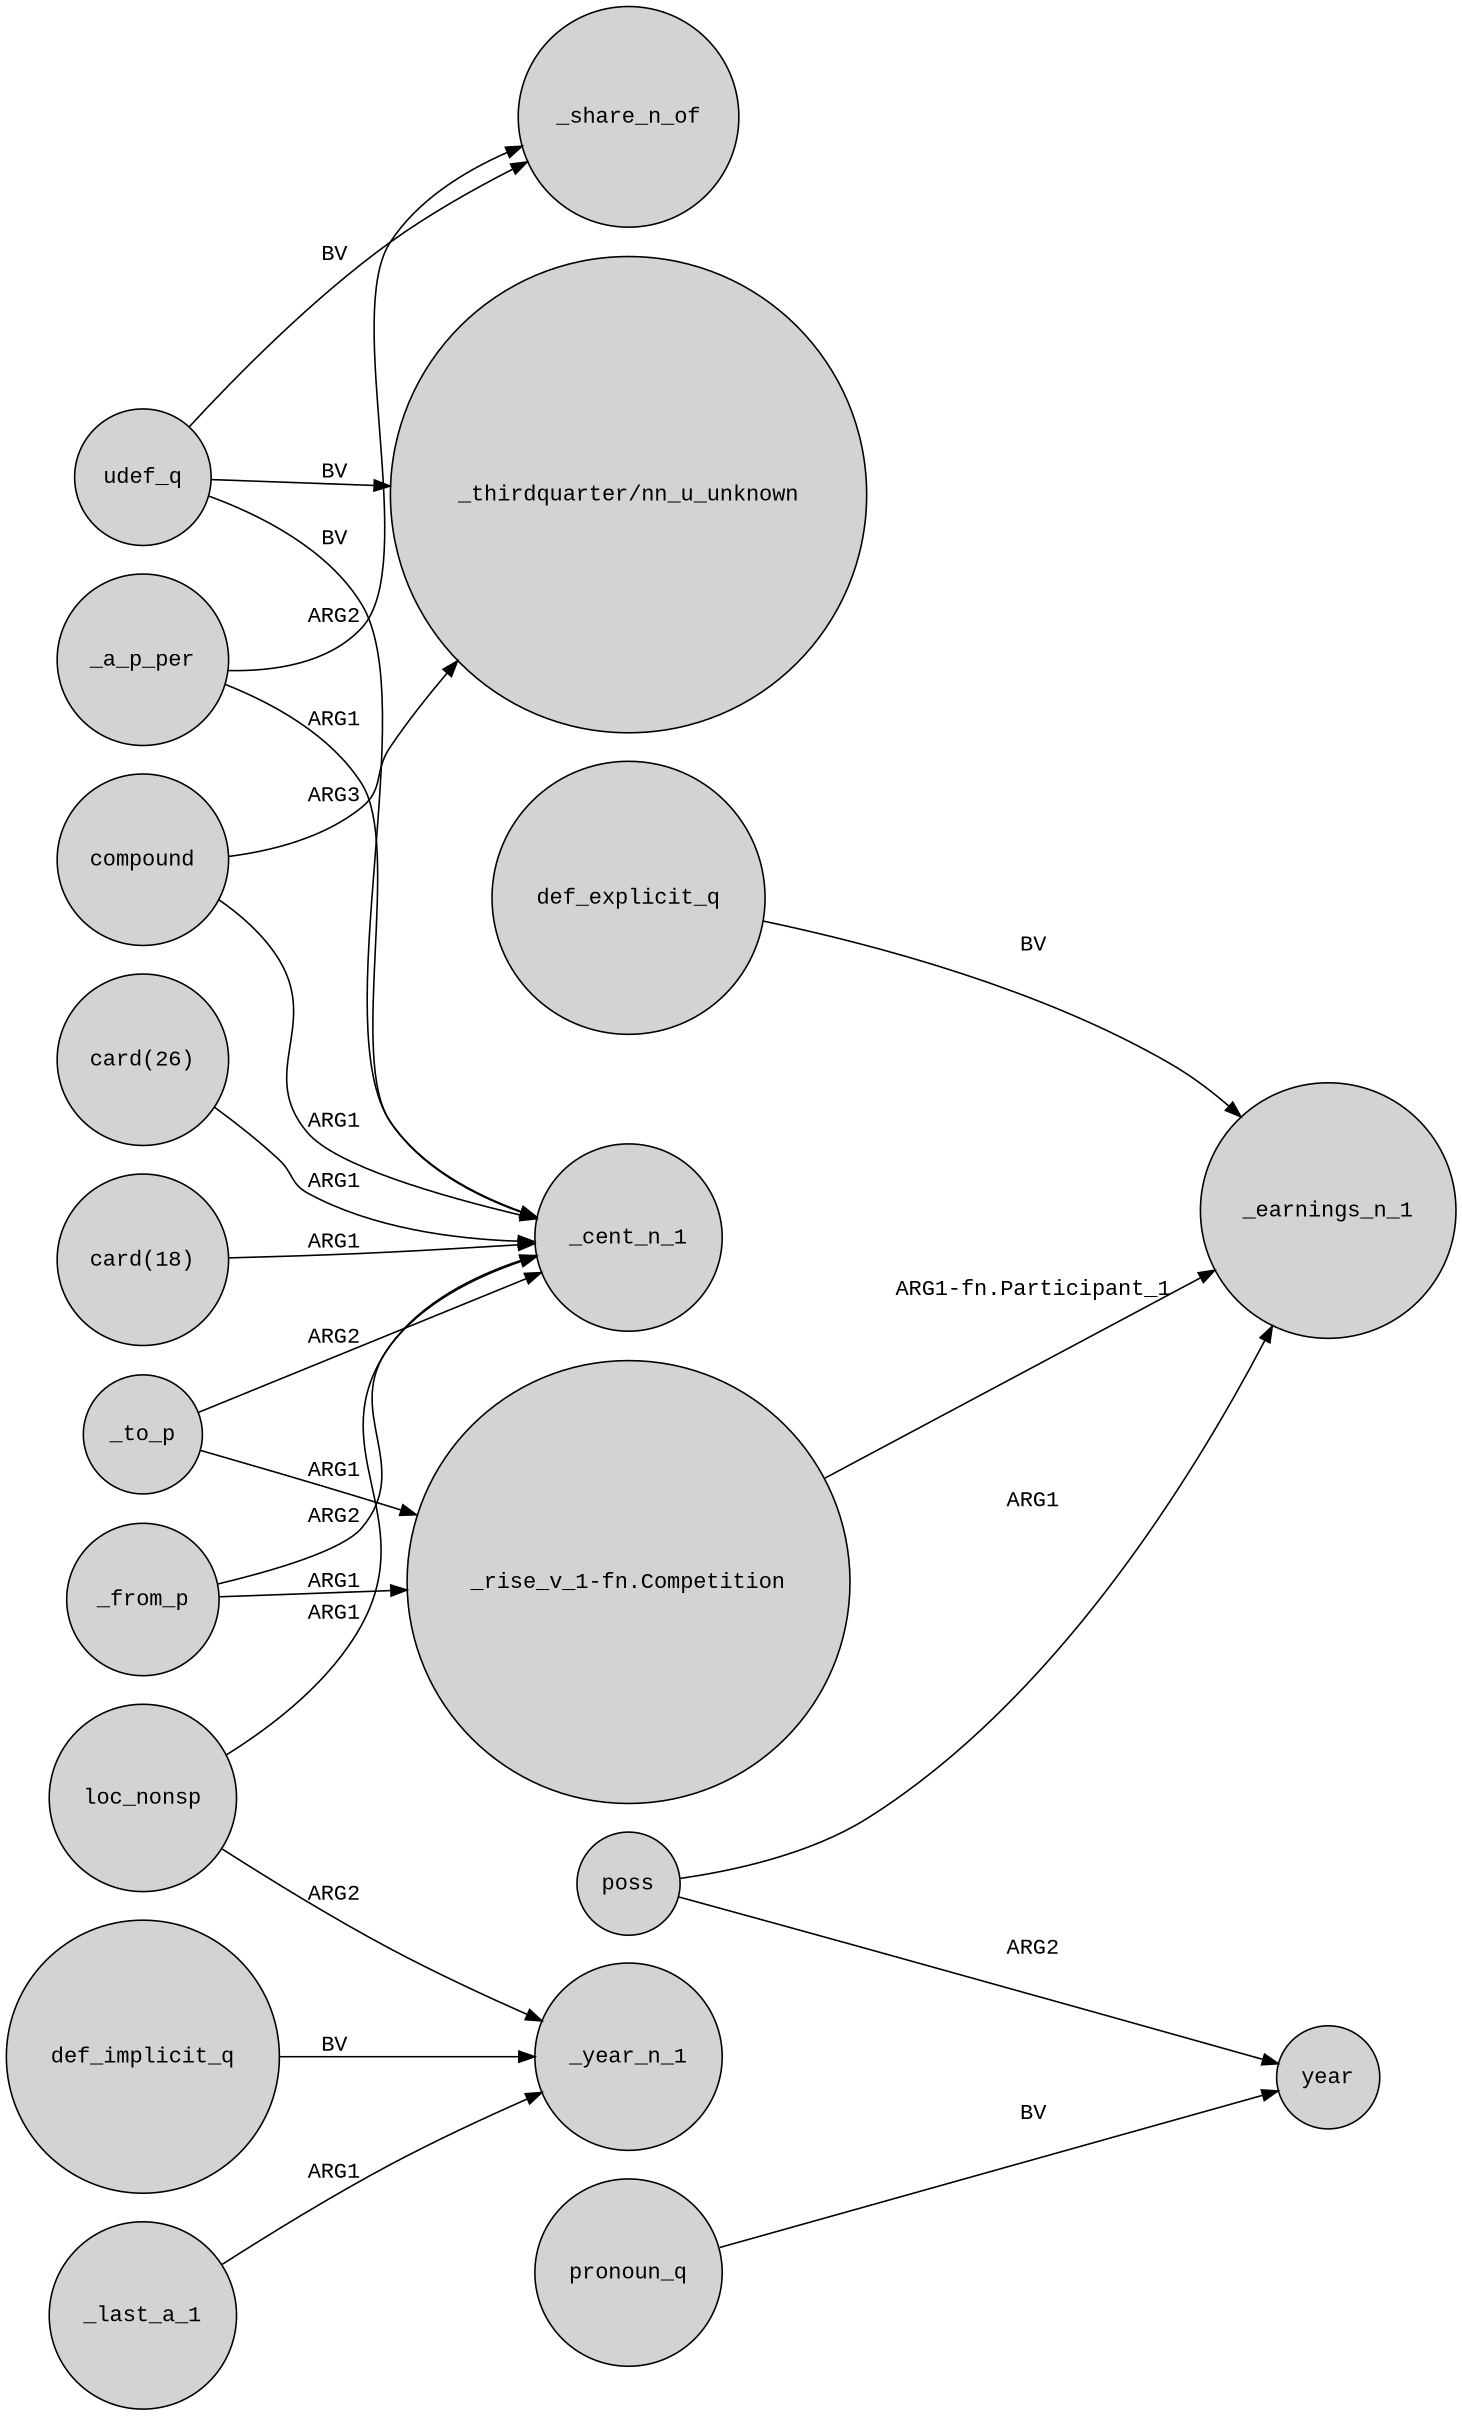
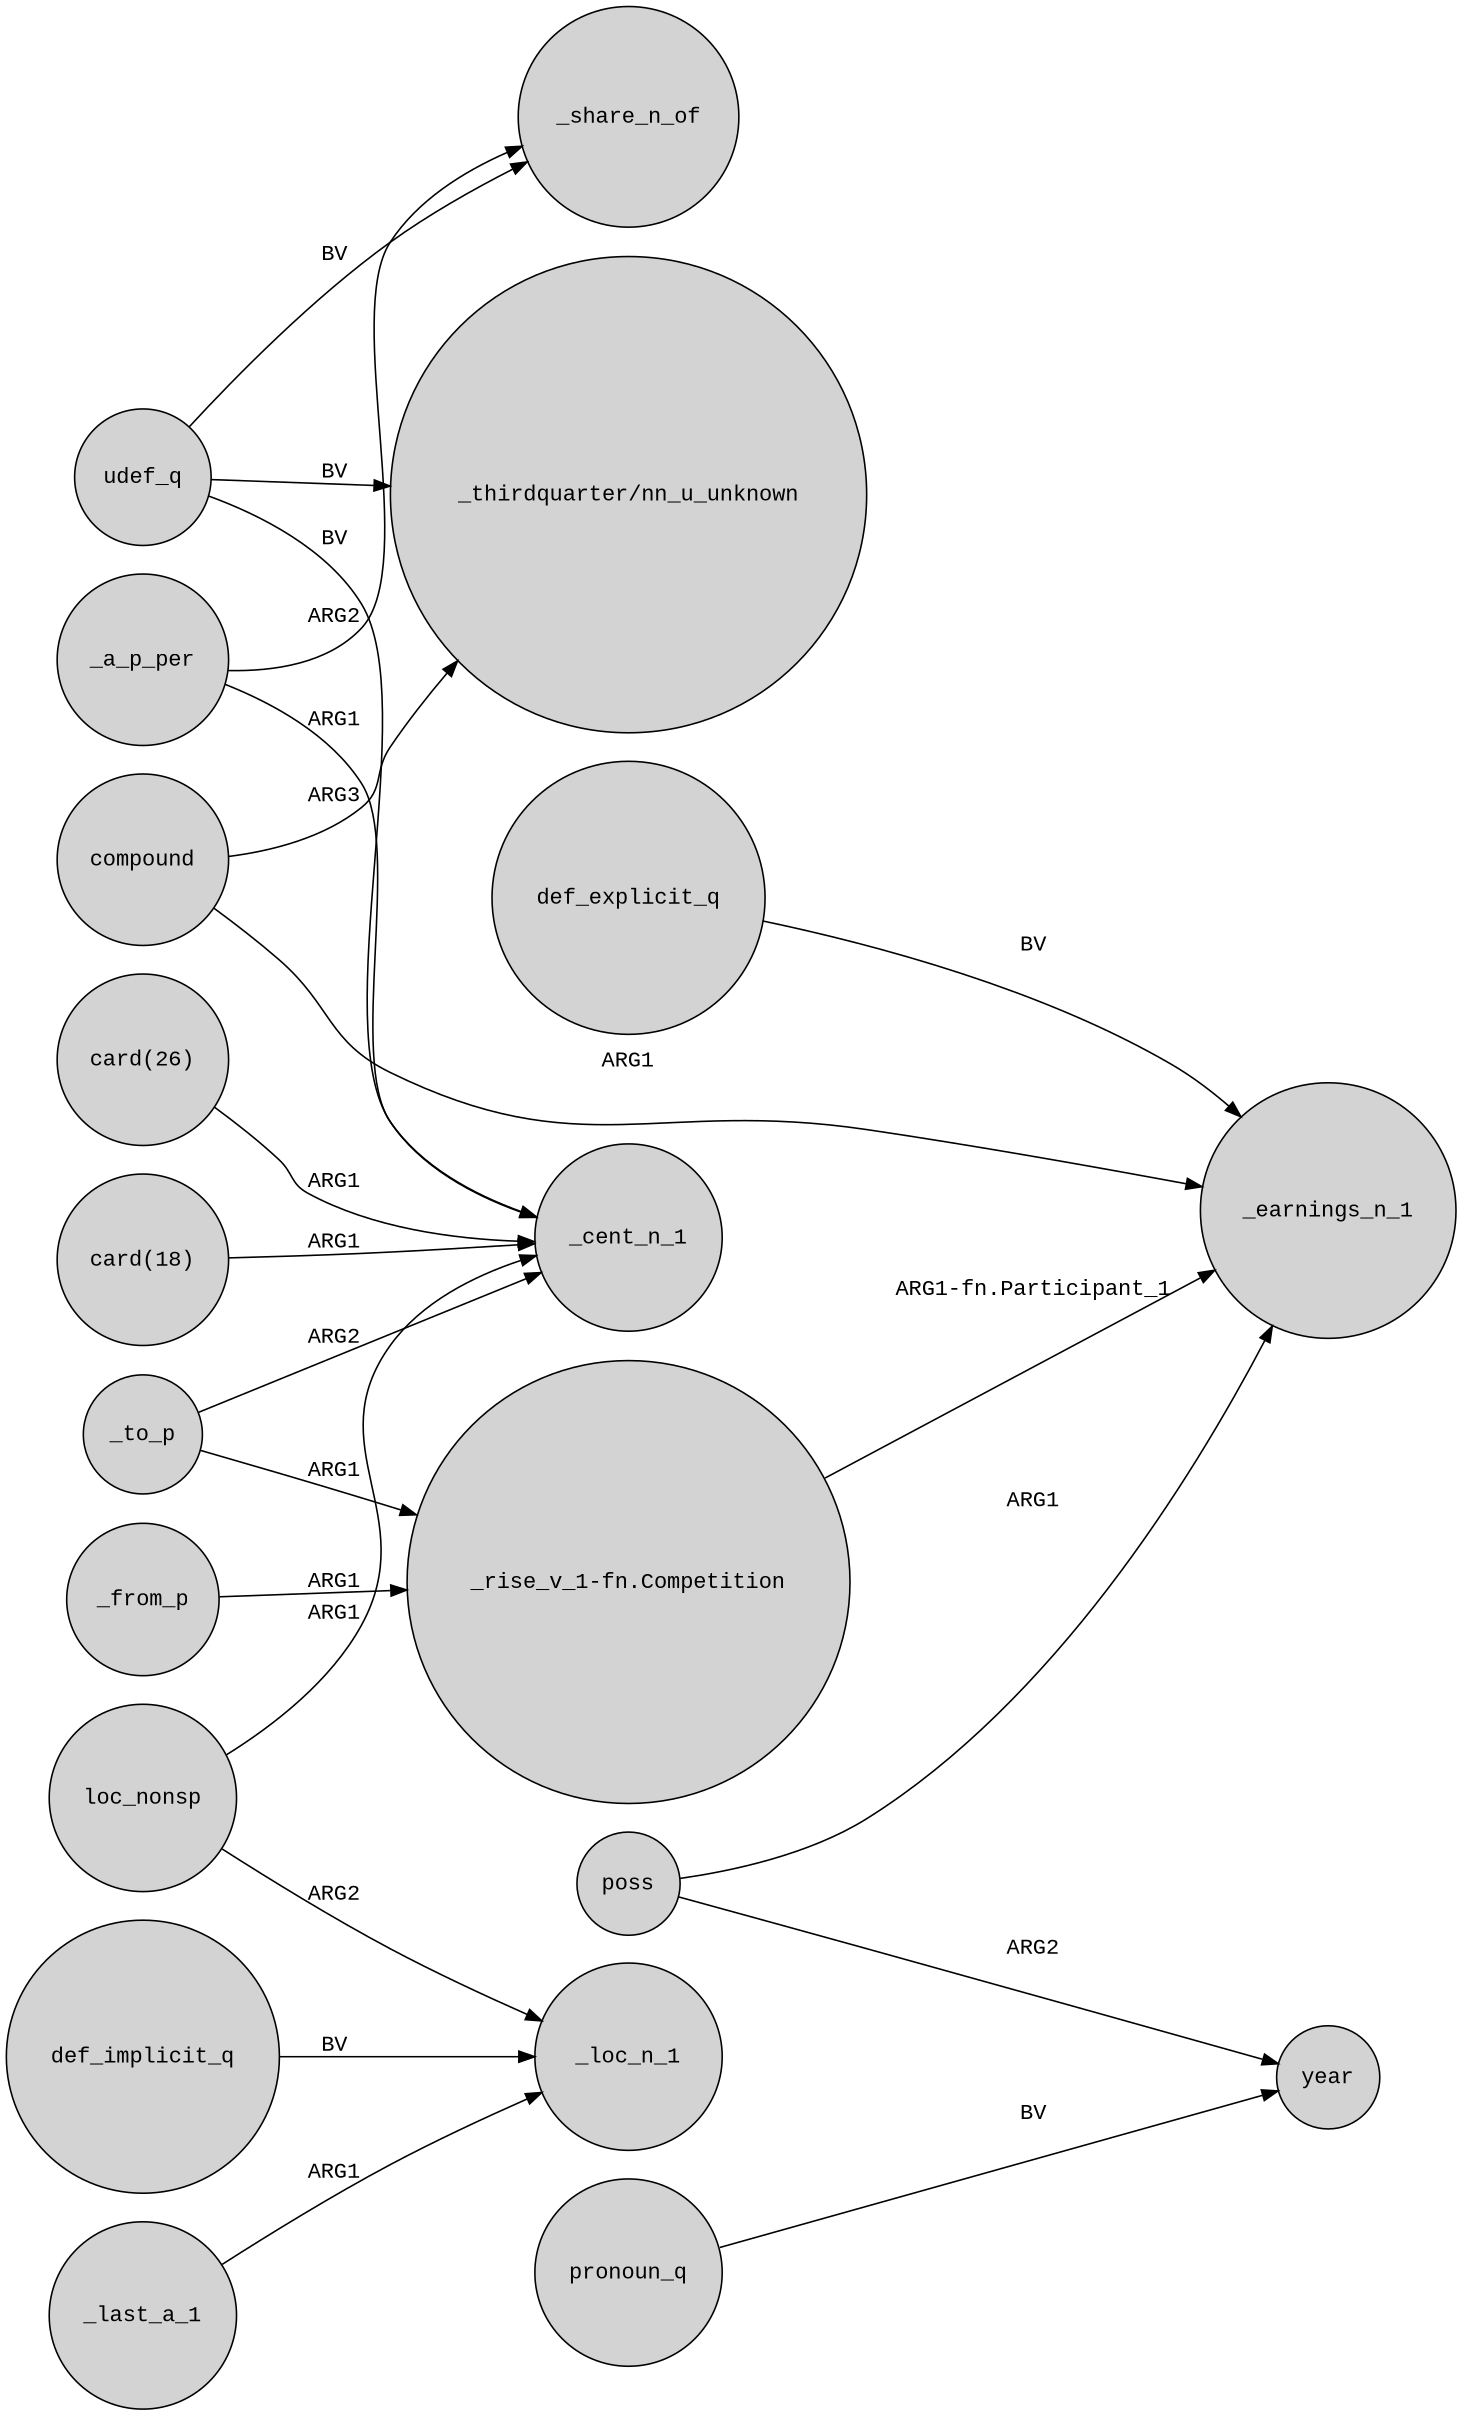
edge "compound" -> "_cent_n_1": now "compound" -> "_earnings_n_1"
edge "_from_p" -> "_cent_n_1": removed, label "ARG2"
node "_year_n_1": label "_year_n_1" -> "_loc_n_1"
